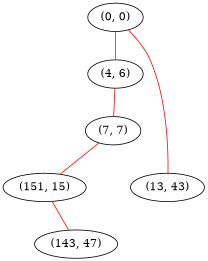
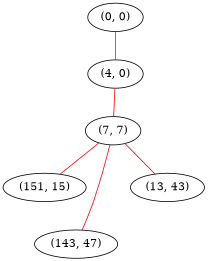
node "(4, 6)": label "(4, 6)" -> "(4, 0)"
edge "(0, 0)" -- "(13, 43)": now "(7, 7)" -- "(13, 43)"
edge "(151, 15)" -- "(143, 47)": now "(7, 7)" -- "(143, 47)"
